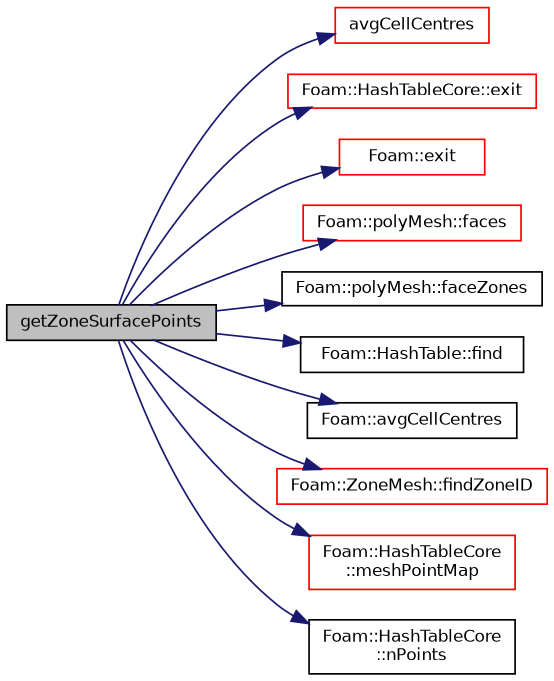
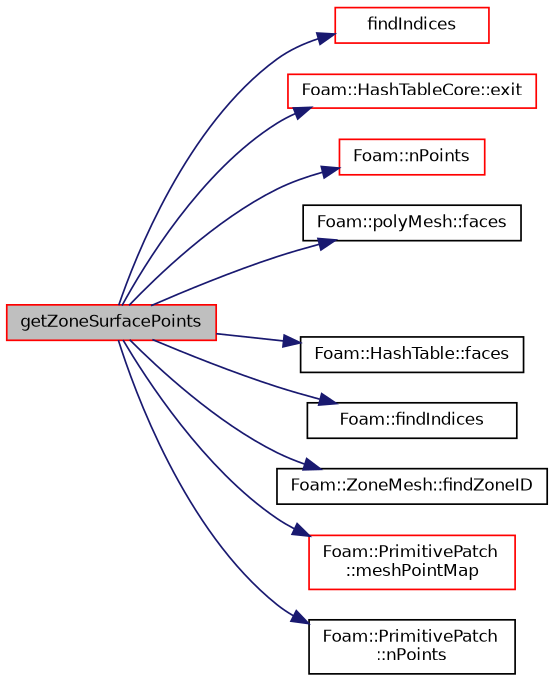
node "avgCellCentres": label "avgCellCentres" -> "findIndices"
node "Foam::exit": label "Foam::exit" -> "Foam::nPoints"
node "Foam::polyMesh::faces": color red -> black
node "Foam::polyMesh::faceZones": removed
node "getZoneSurfacePoints": color black -> red
node "Foam::HashTable::find": label "Foam::HashTable::find" -> "Foam::HashTable::faces"
node "Foam::avgCellCentres": label "Foam::avgCellCentres" -> "Foam::findIndices"
node "Foam::ZoneMesh::findZoneID": color red -> black
node "Foam::HashTableCore ::meshPointMap": label "Foam::HashTableCore ::meshPointMap" -> "Foam::PrimitivePatch ::meshPointMap"
node "Foam::HashTableCore ::nPoints": label "Foam::HashTableCore ::nPoints" -> "Foam::PrimitivePatch ::nPoints"
